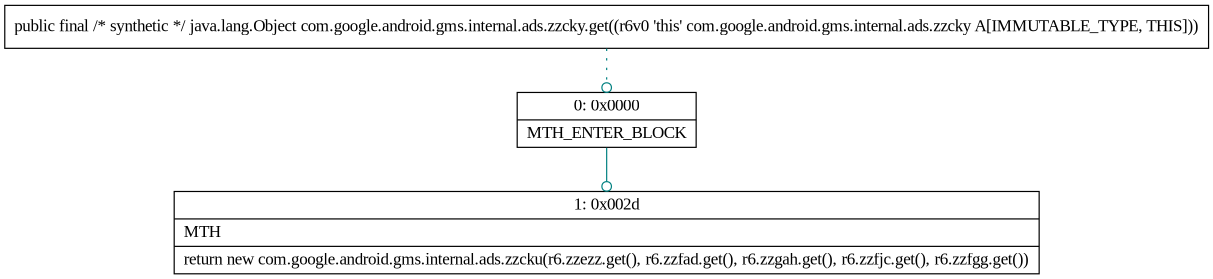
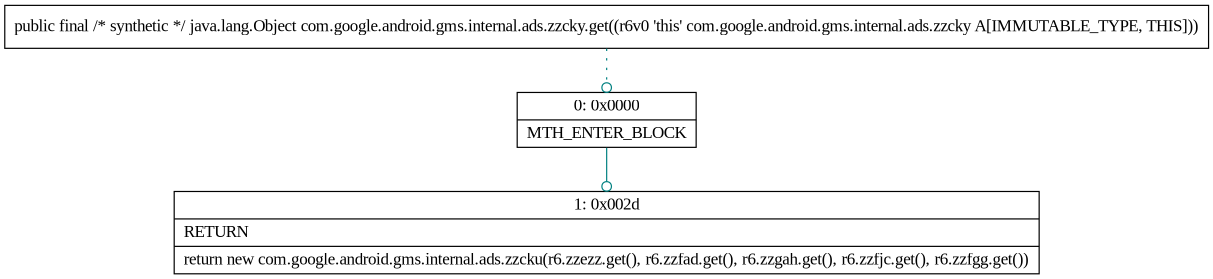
node "1: 0x002d": text "MTH" -> "RETURN"
